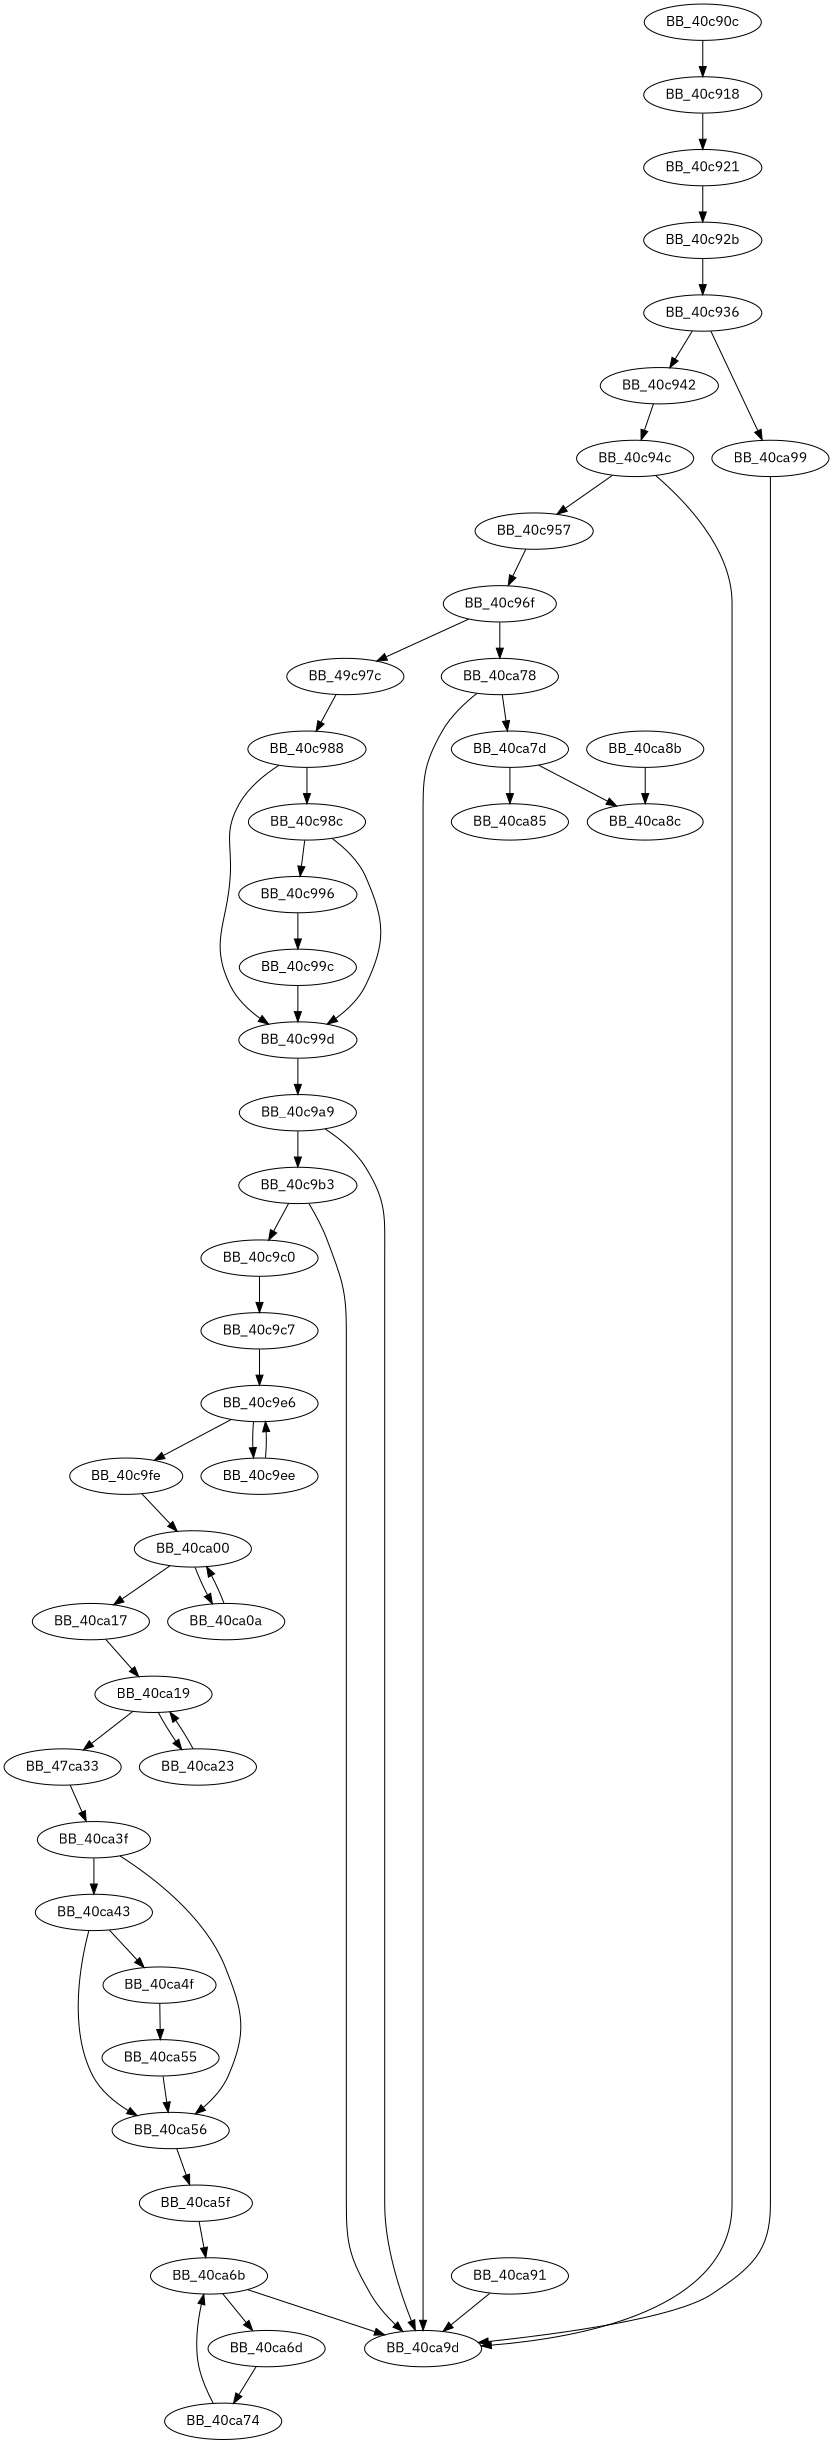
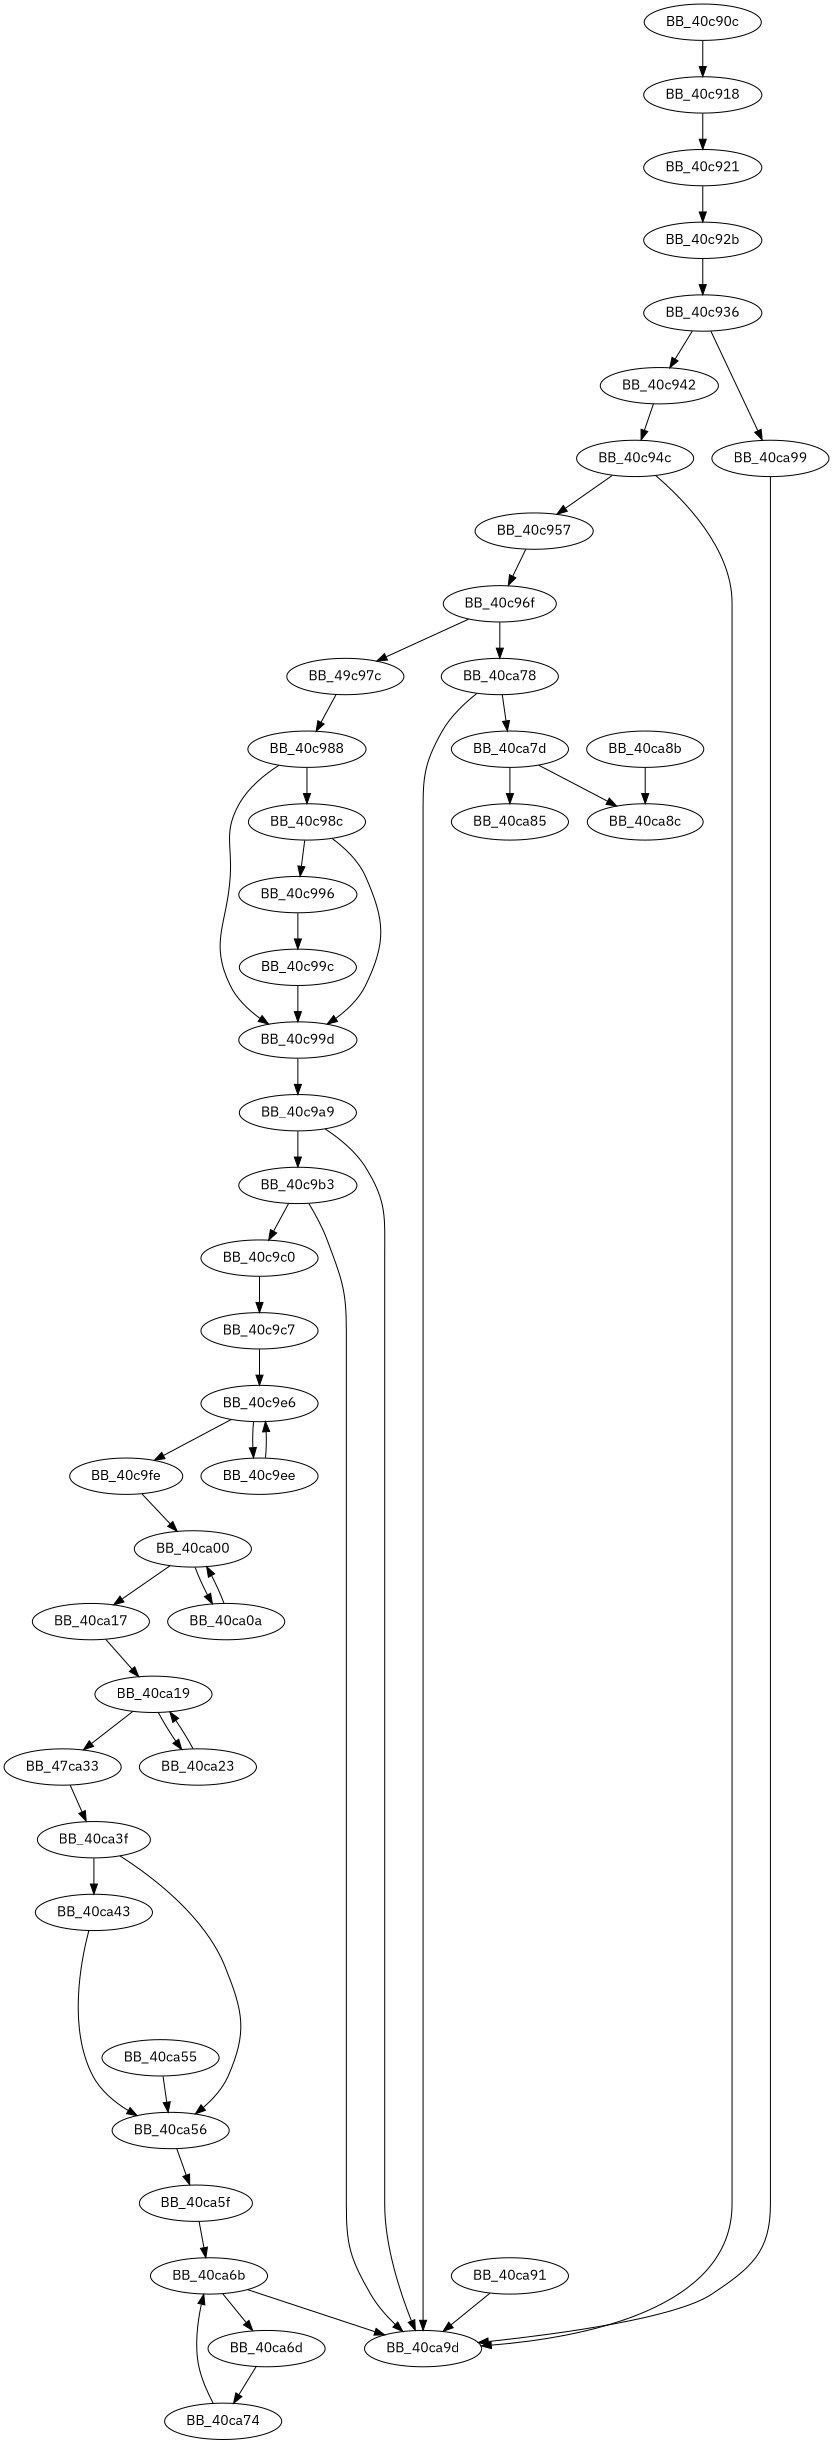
node "BB_40ca4f": removed
